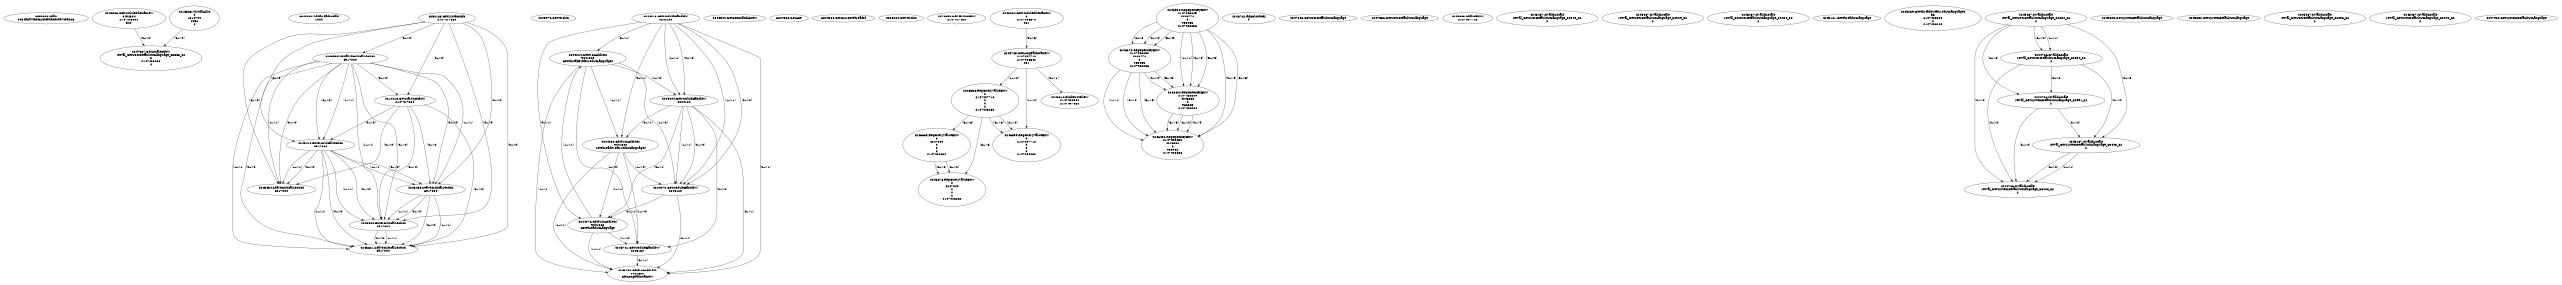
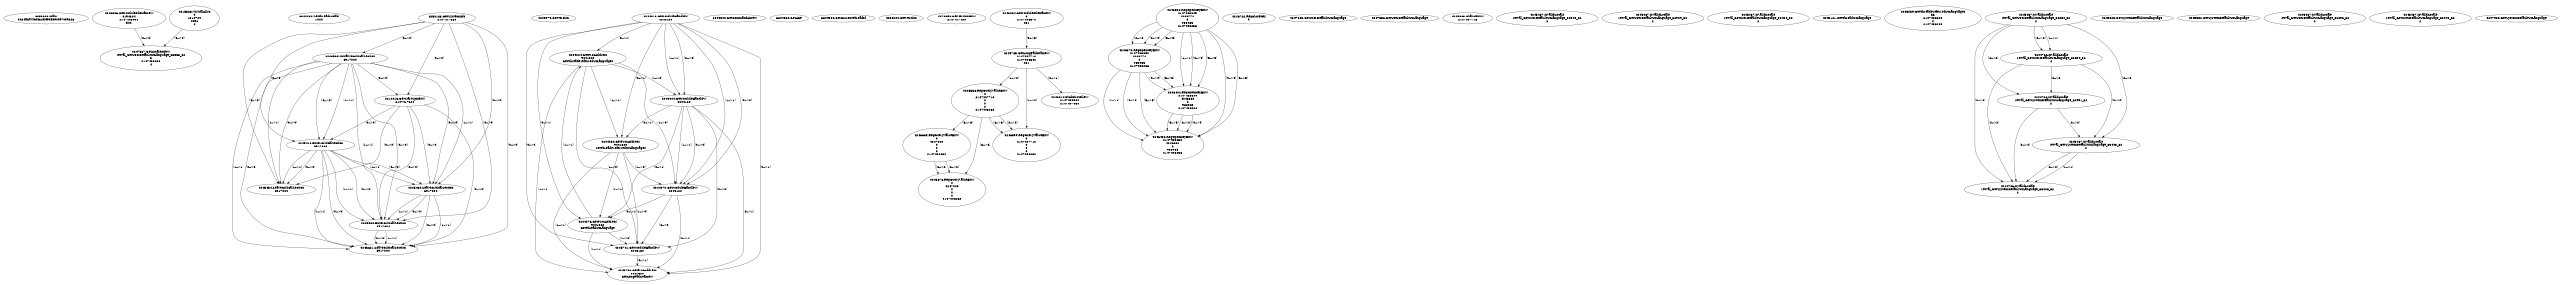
edge "4244018.GetModuleHandleW 4244120" -> "4245741.GetModuleHandleW 4246160": added, label "(0-->0)"
edge "4244070.GetModuleHandleW 4244120" -> "4245741.GetModuleHandleW 4246160": added, label "(0-->0)"
